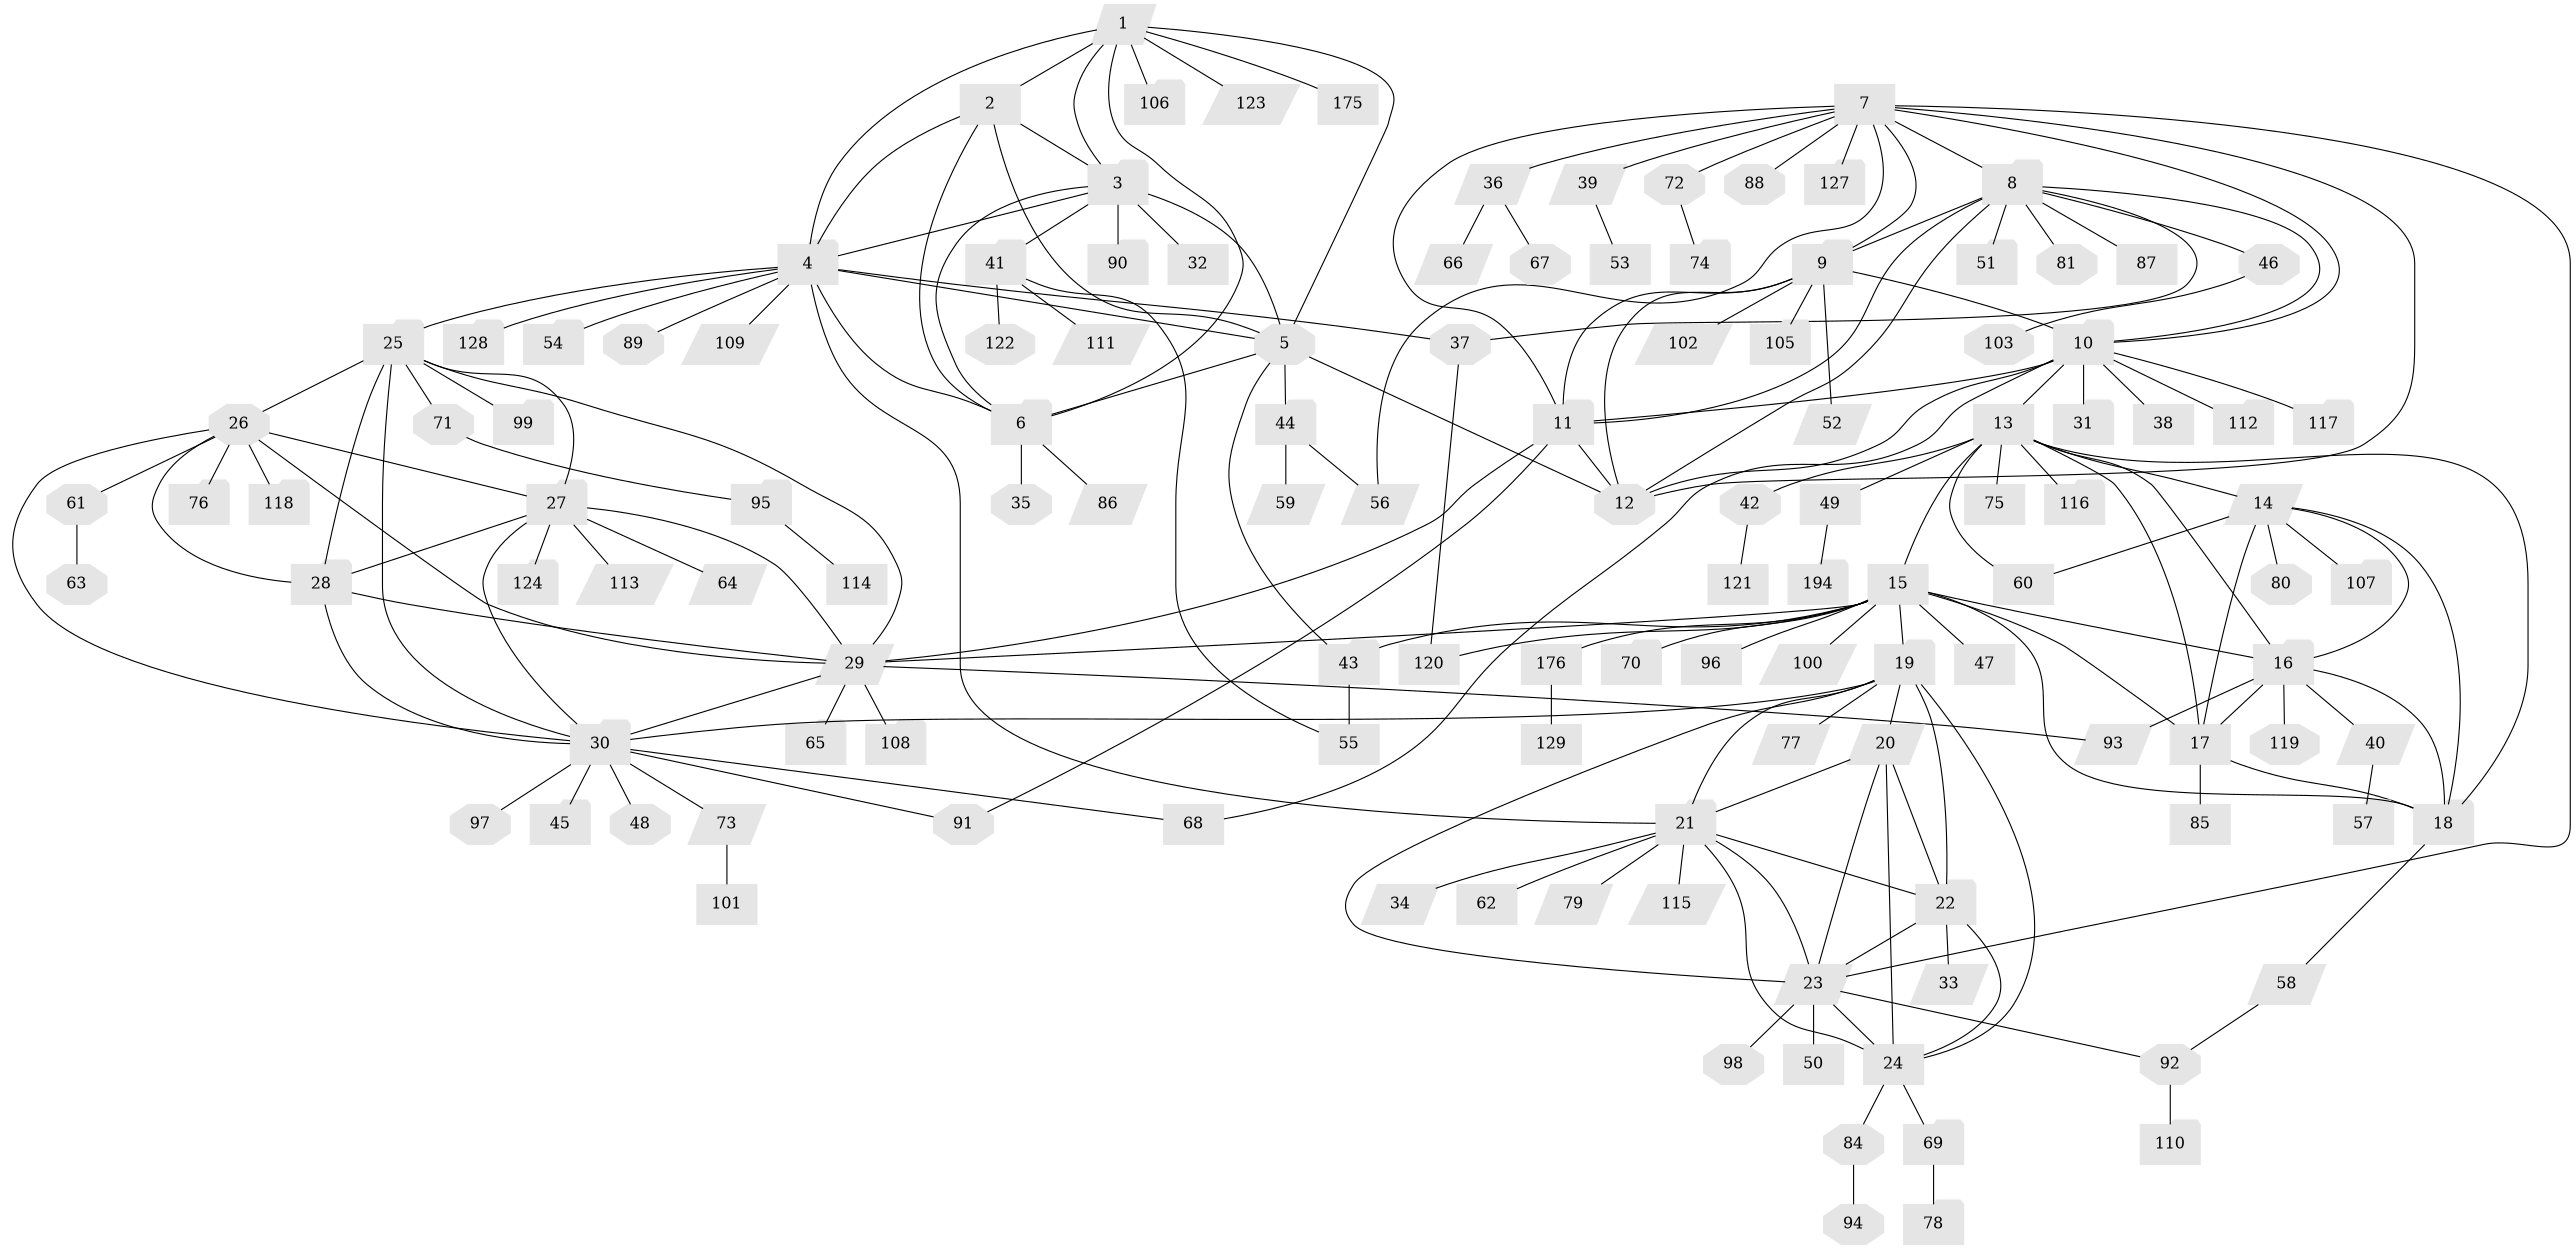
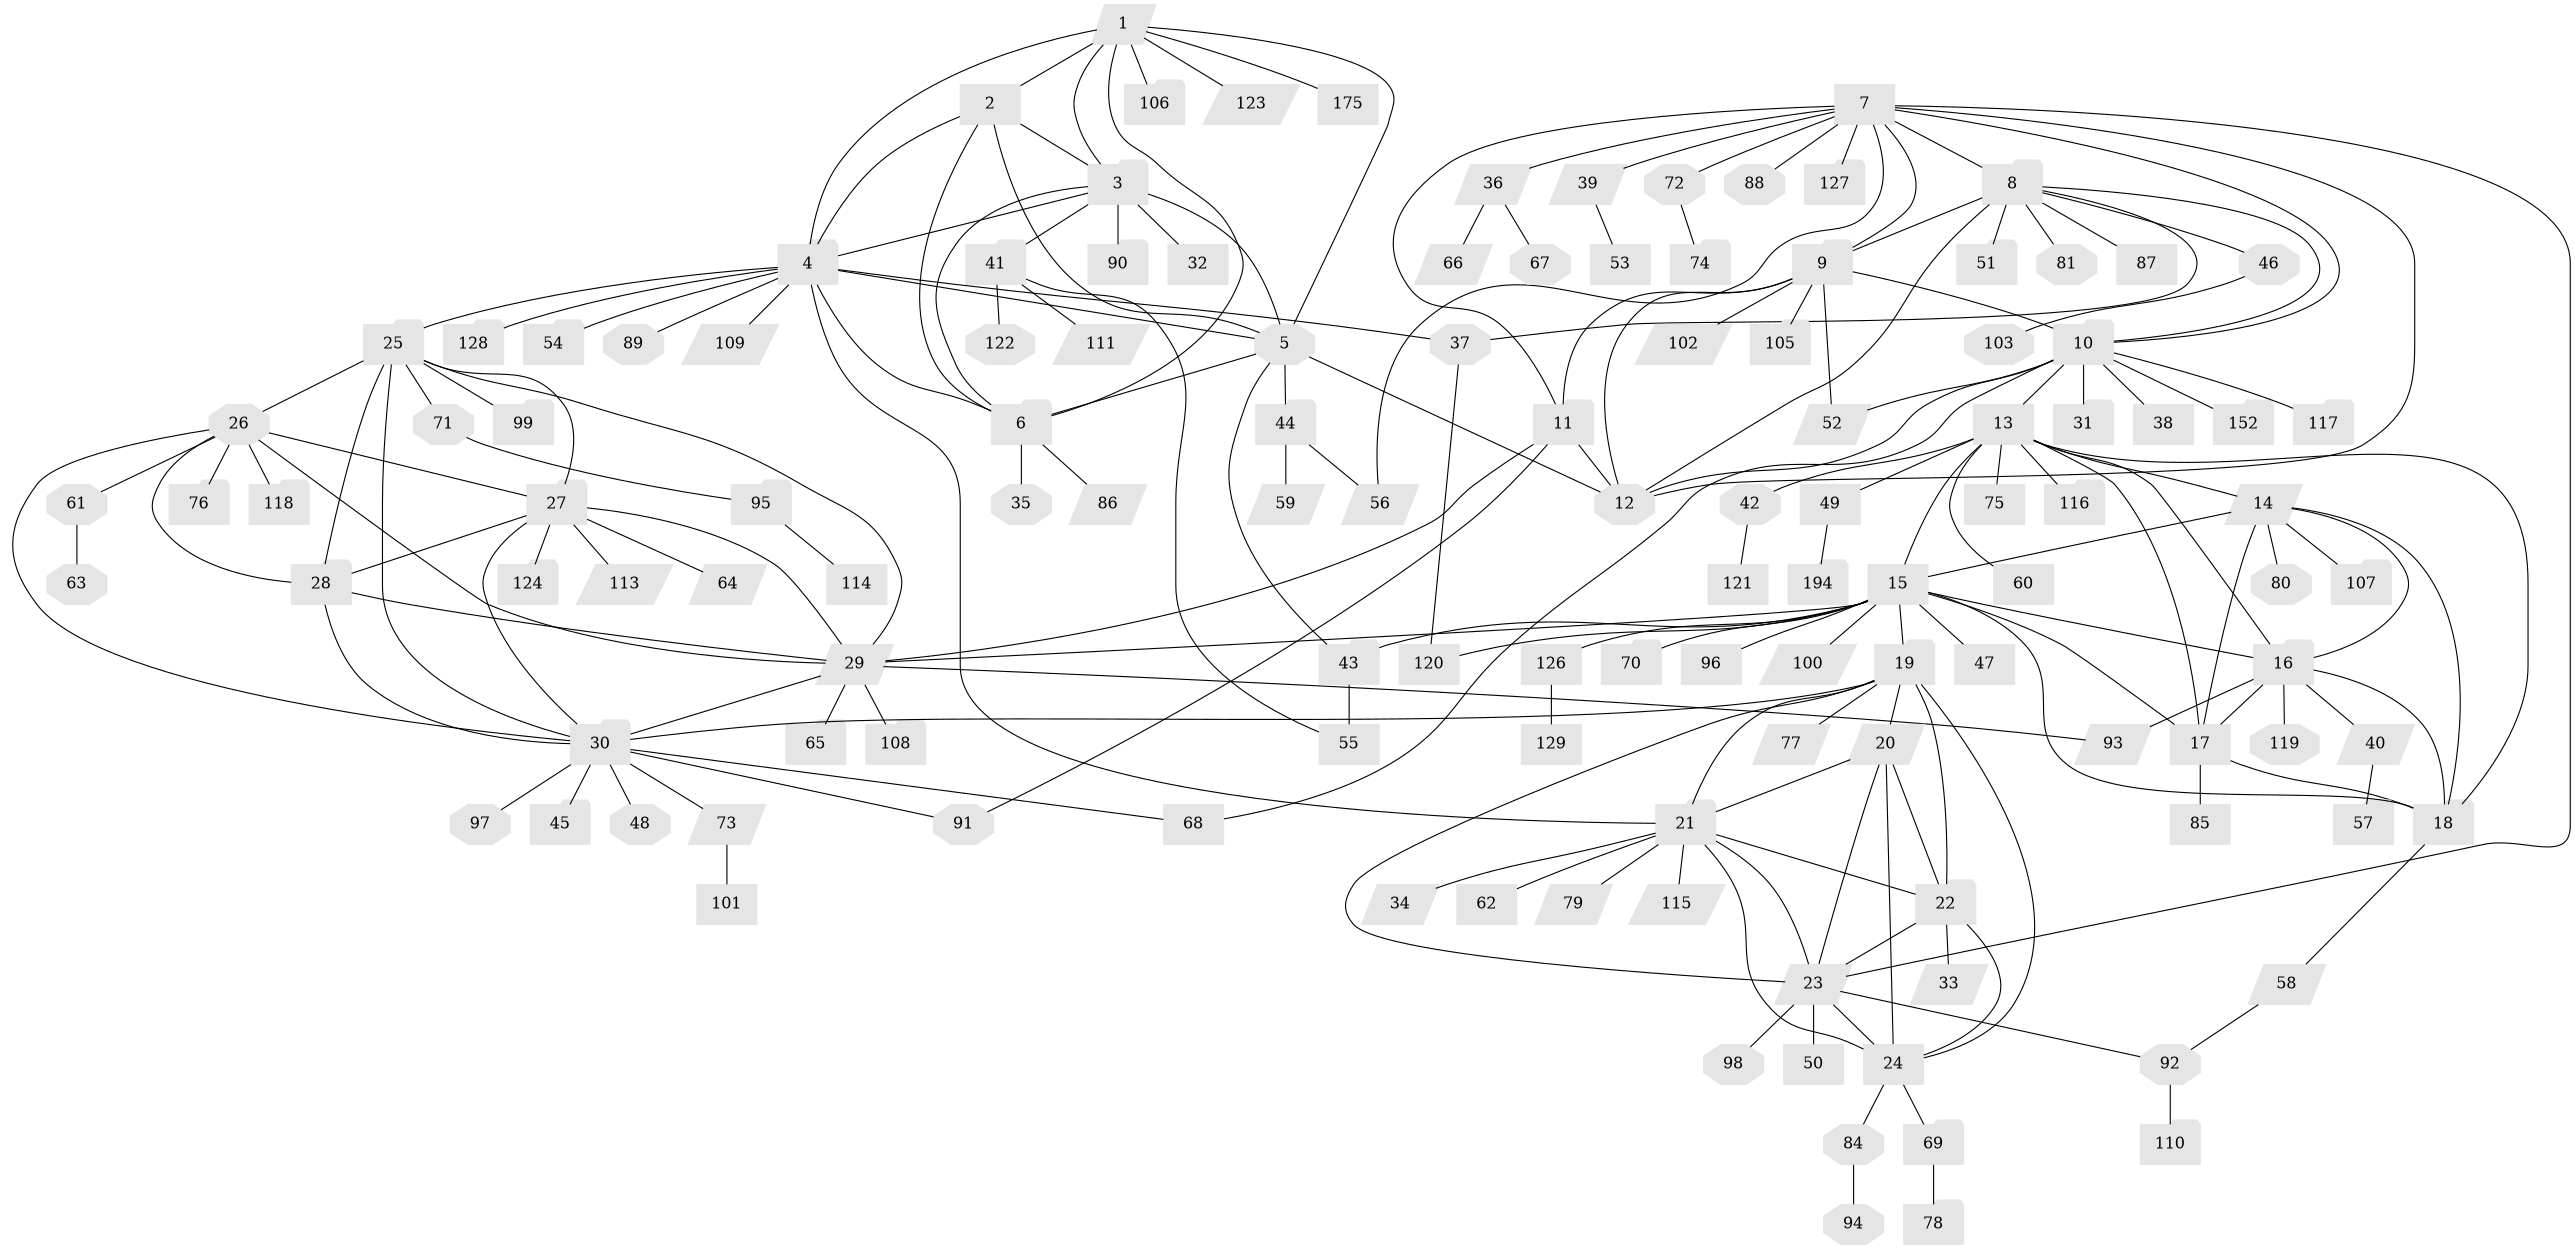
edge "8" -- "11": removed
edge "10" -- "11": now "10" -- "52"
node "112": label "112" -> "152"
edge "14" -- "60": now "14" -- "15"
node "176": label "176" -> "126"
